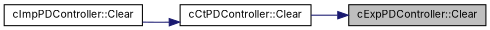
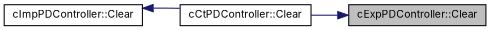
edge "cImpPDController::Clear" -> "cCtPDController::Clear": reversed
